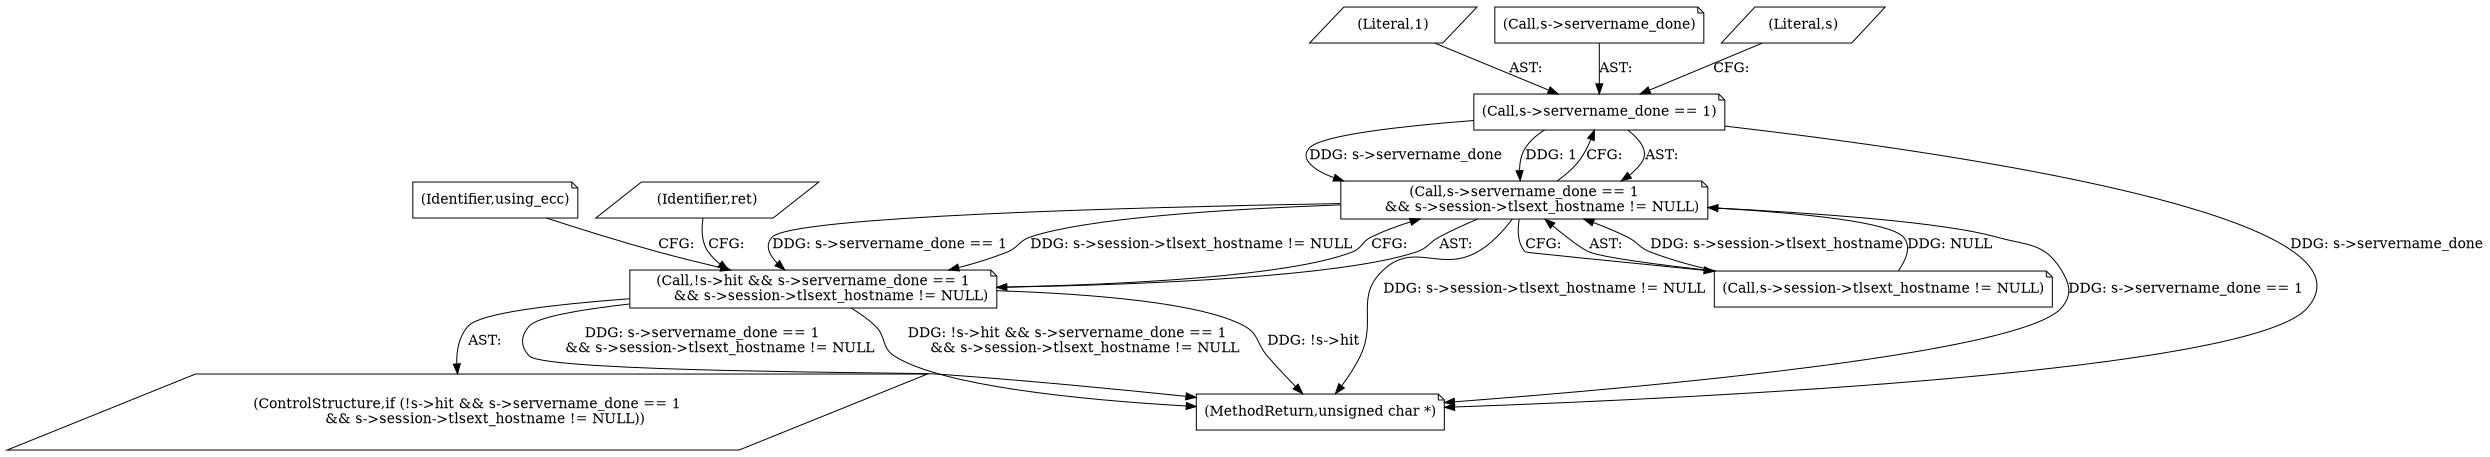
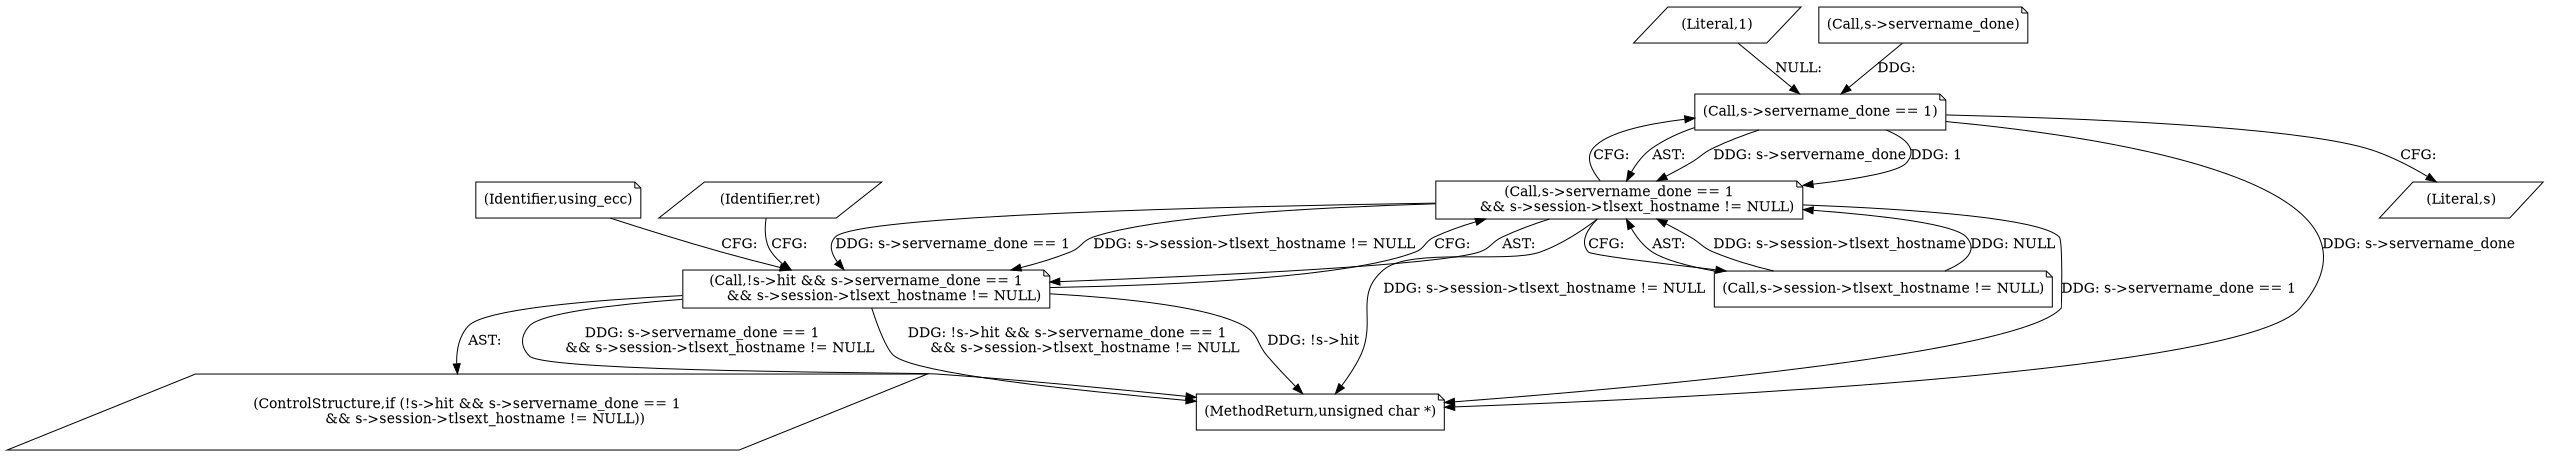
edge "(Literal,s)" -> "(Call,s->servername_done == 1)": reversed
edge "(Literal,1)" -> "(Call,s->servername_done == 1)": label "AST: " -> "NULL: "
edge "(Call,s->servername_done)" -> "(Call,s->servername_done == 1)": label "AST: " -> "DDG: "
